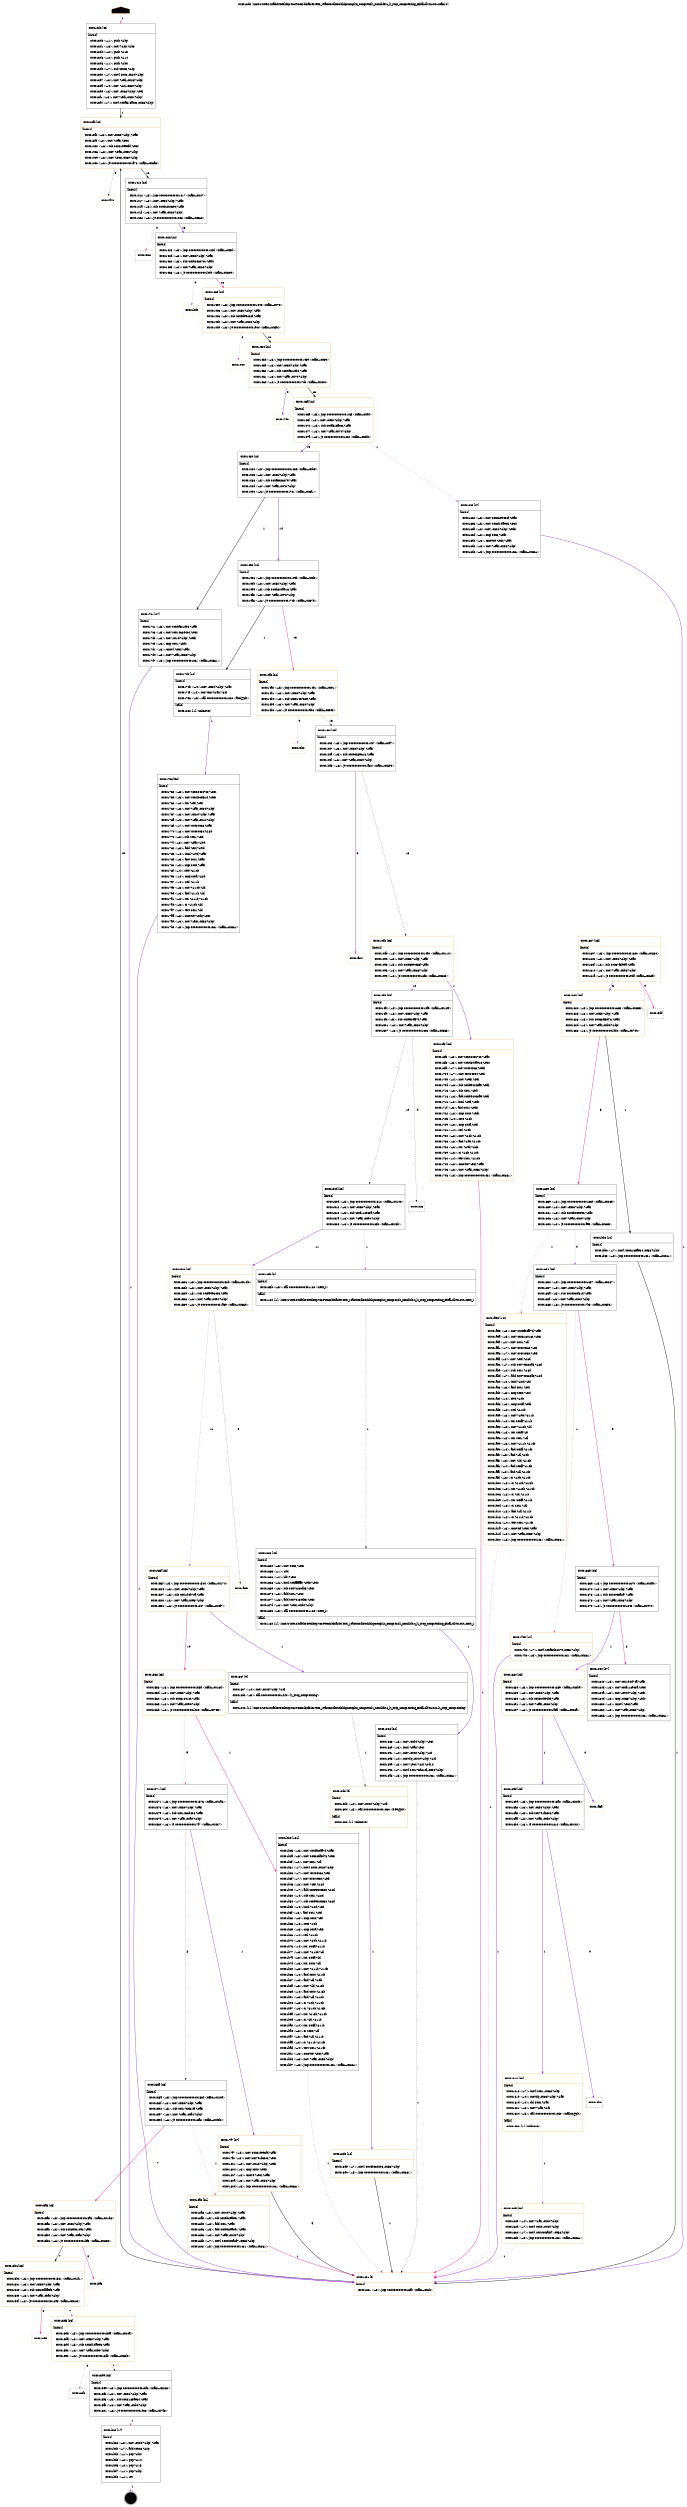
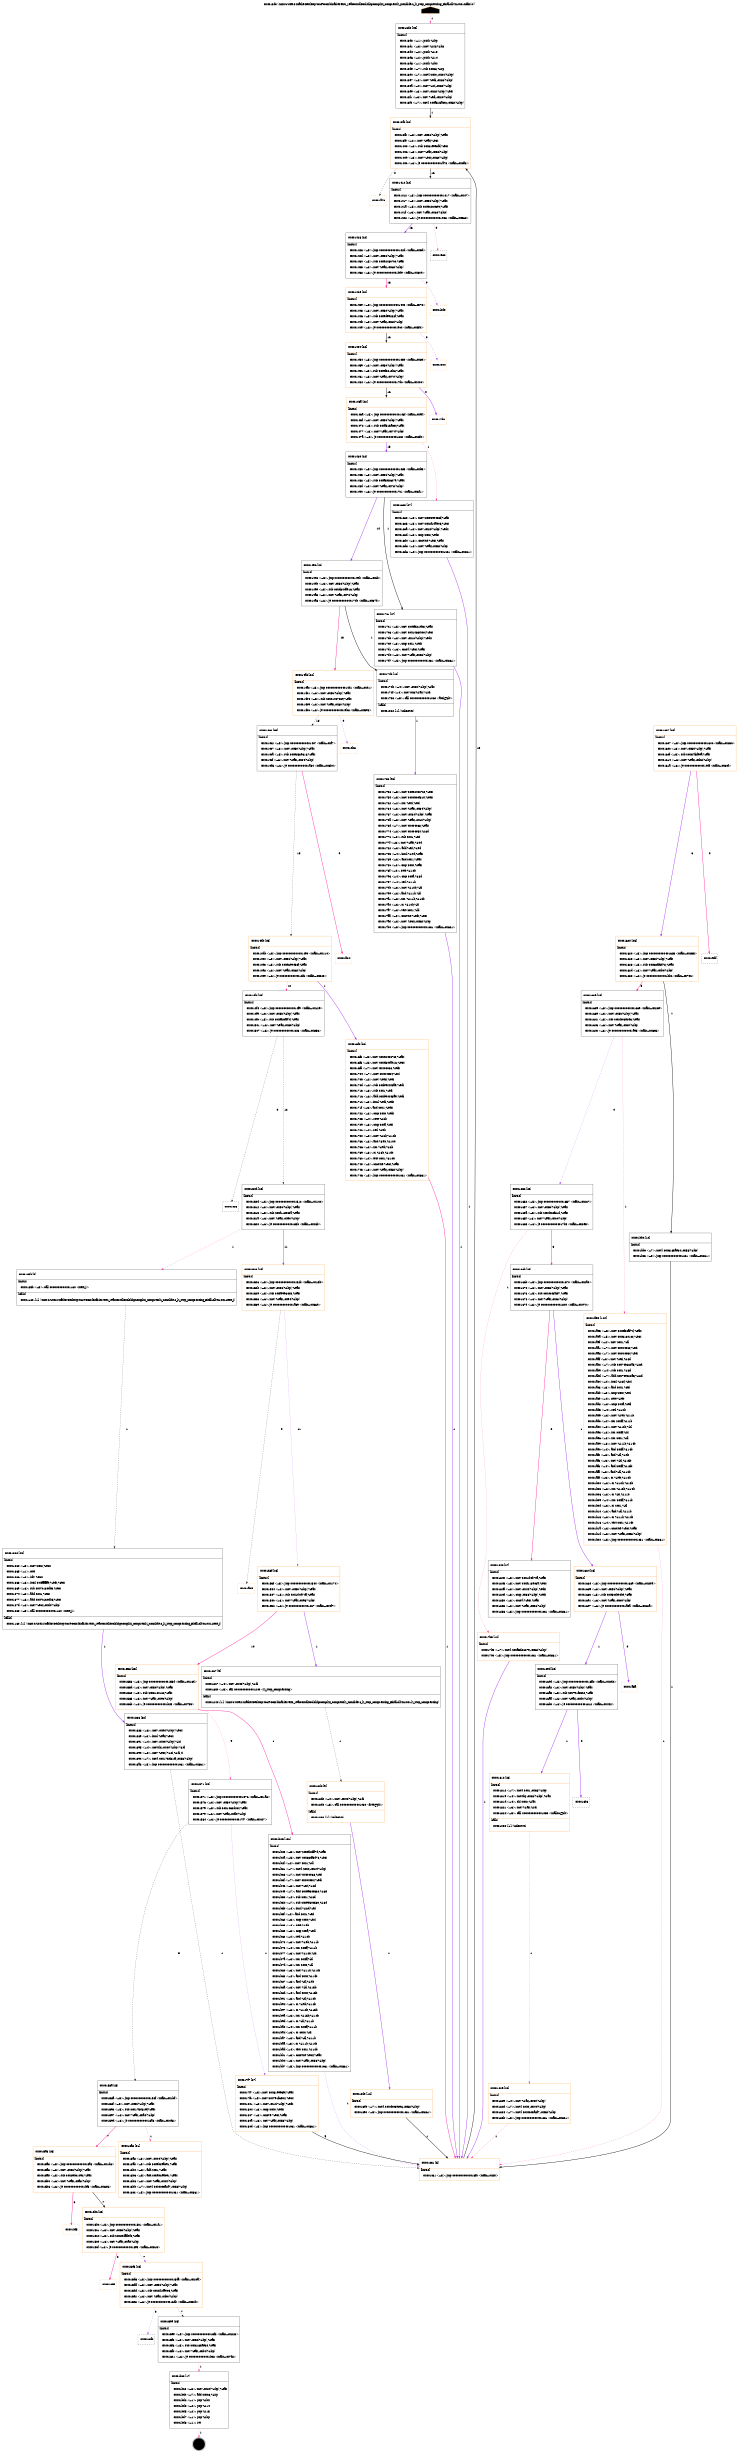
edge "0x401571 [25]" -> "0x4017f7 [27]": style bold -> dashed
edge "0x4018a8 [31]" -> "0x401c31 [5]": removed, label "1"
